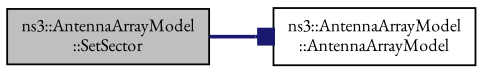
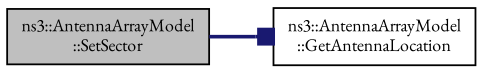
node "ns3::AntennaArrayModel ::AntennaArrayModel": label "ns3::AntennaArrayModel ::AntennaArrayModel" -> "ns3::AntennaArrayModel ::GetAntennaLocation"
